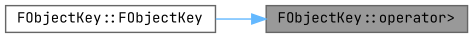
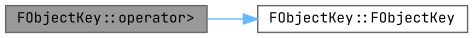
edge "FObjectKey::FObjectKey" -> "FObjectKey::operator>": reversed
